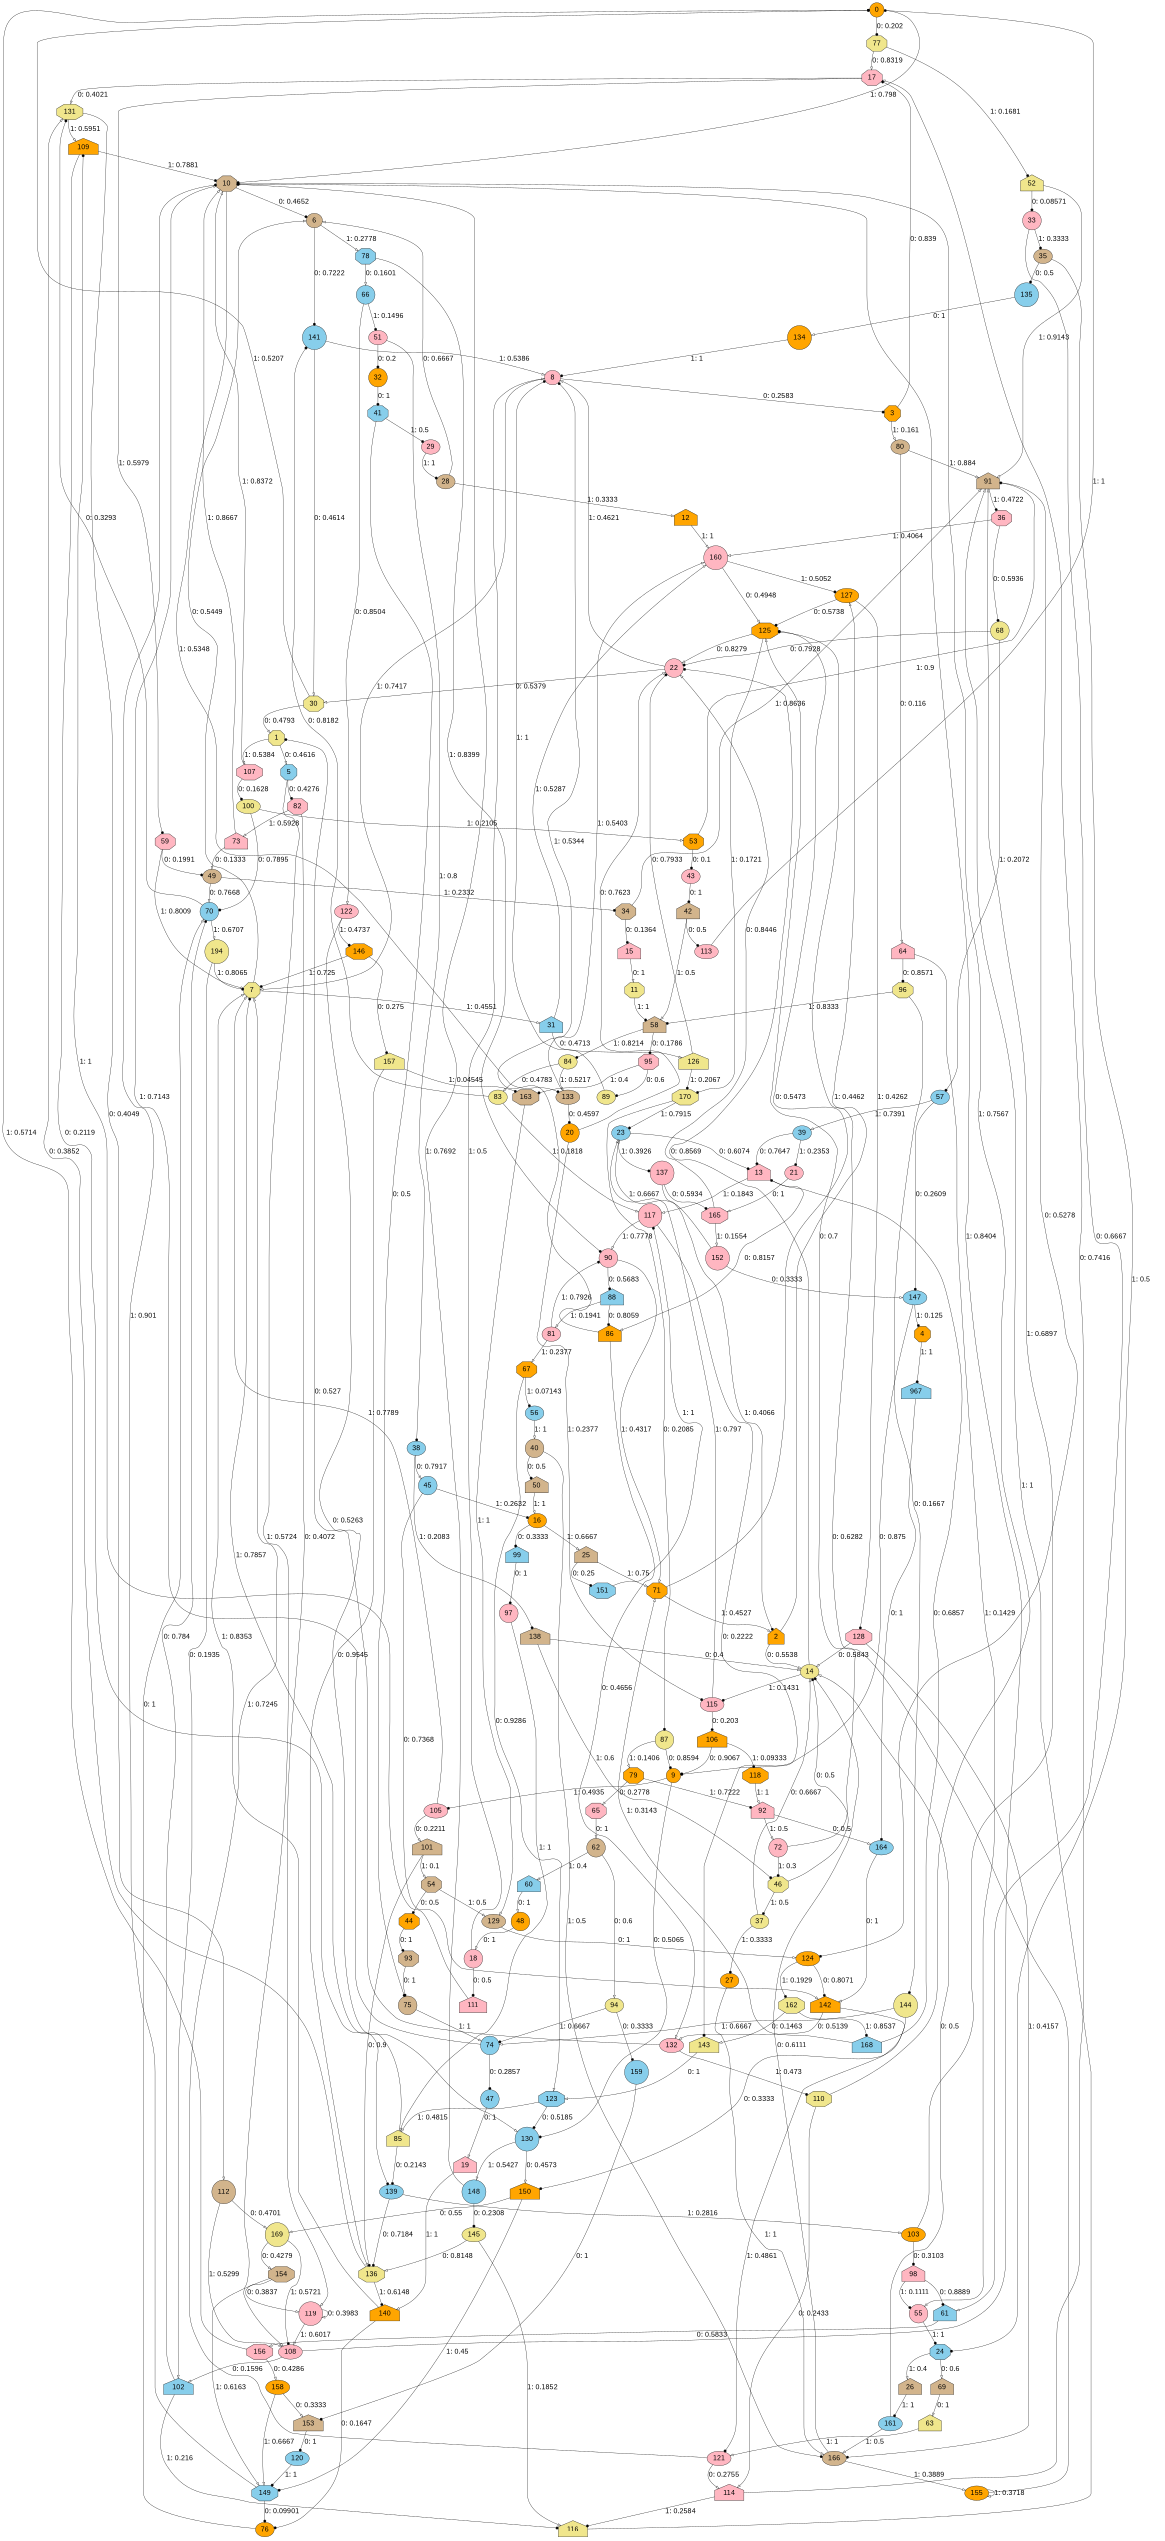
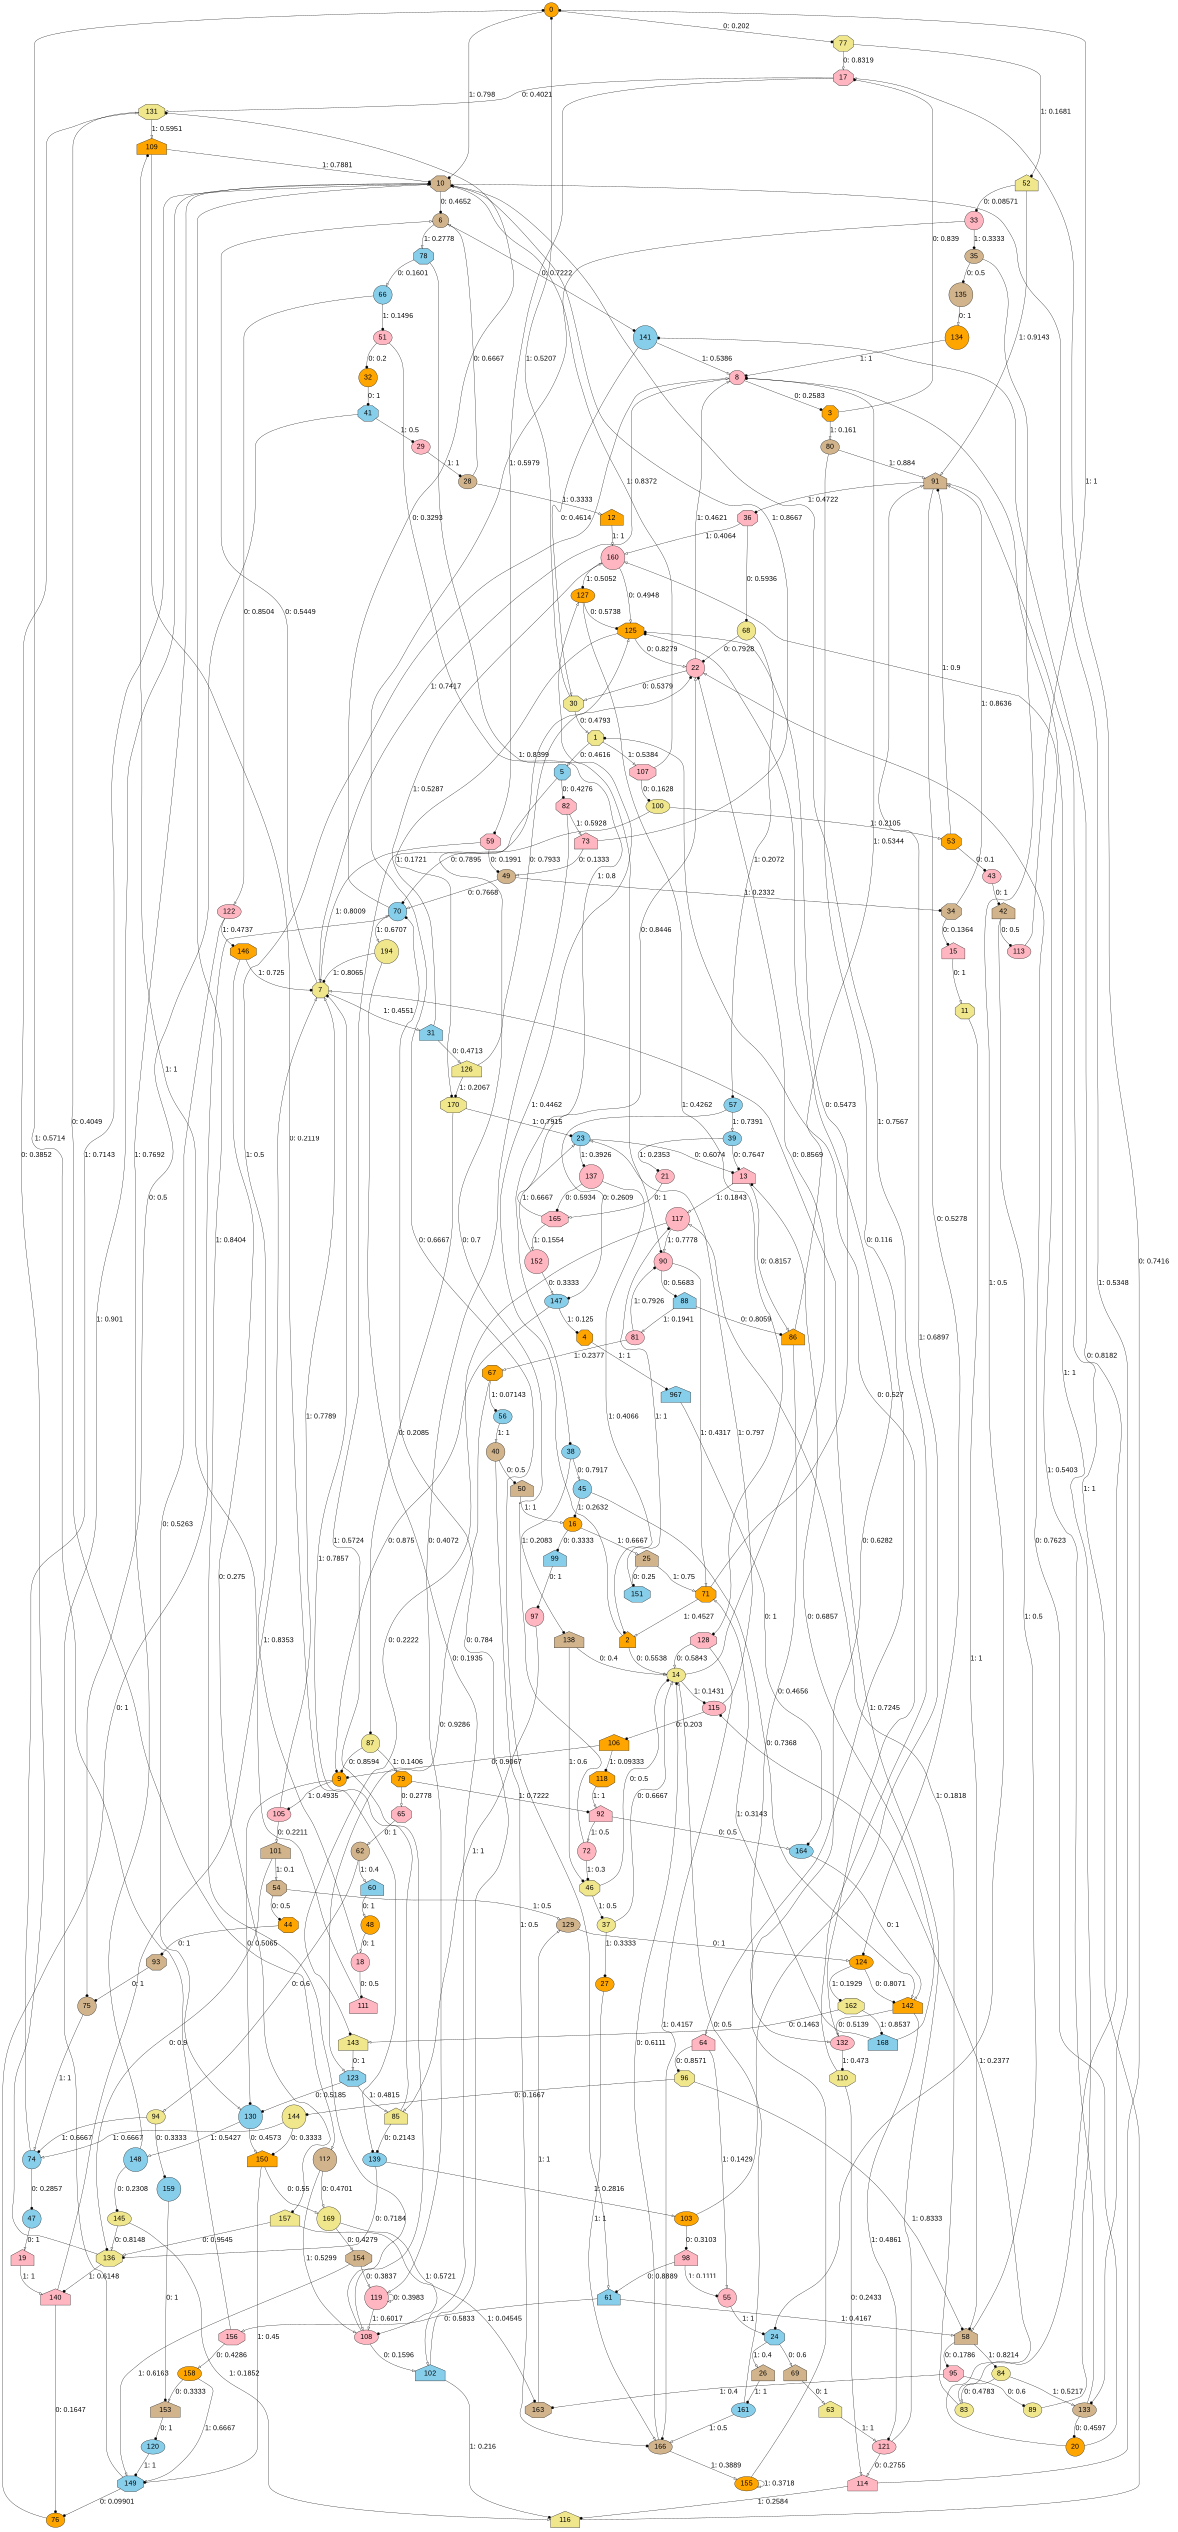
node "135": fillcolor skyblue -> tan
node "140": fillcolor orange -> lightpink
edge "61" -> "58": added, label "1: 0.4167"
